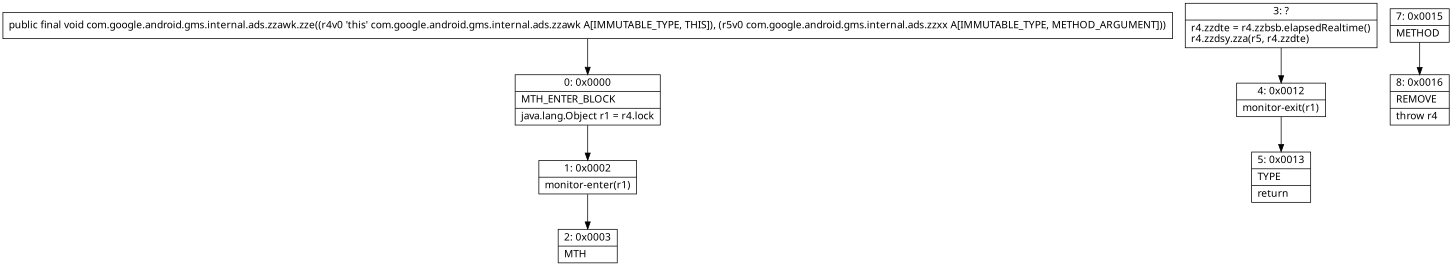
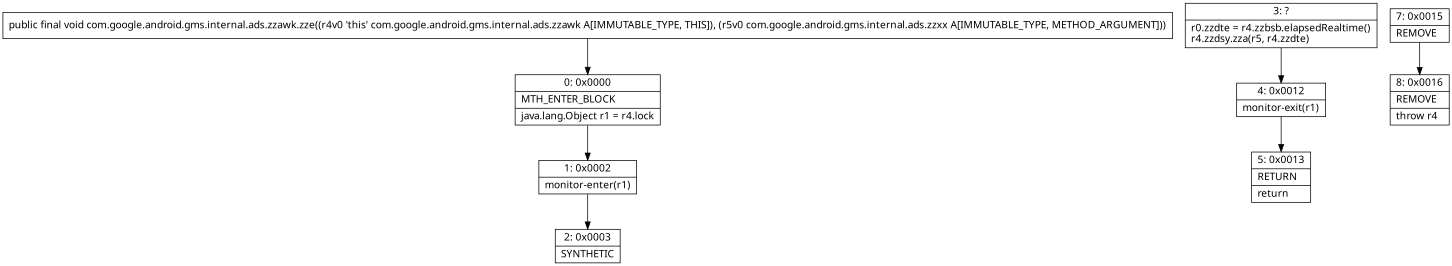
node "3: ?": text "r4.zzdte = r4.zzbsb.elapsedRealtime()" -> "r0.zzdte = r4.zzbsb.elapsedRealtime()"
node "7: 0x0015": text "METHOD" -> "REMOVE"
node "5: 0x0013": text "TYPE" -> "RETURN"
node "2: 0x0003": text "MTH" -> "SYNTHETIC"
